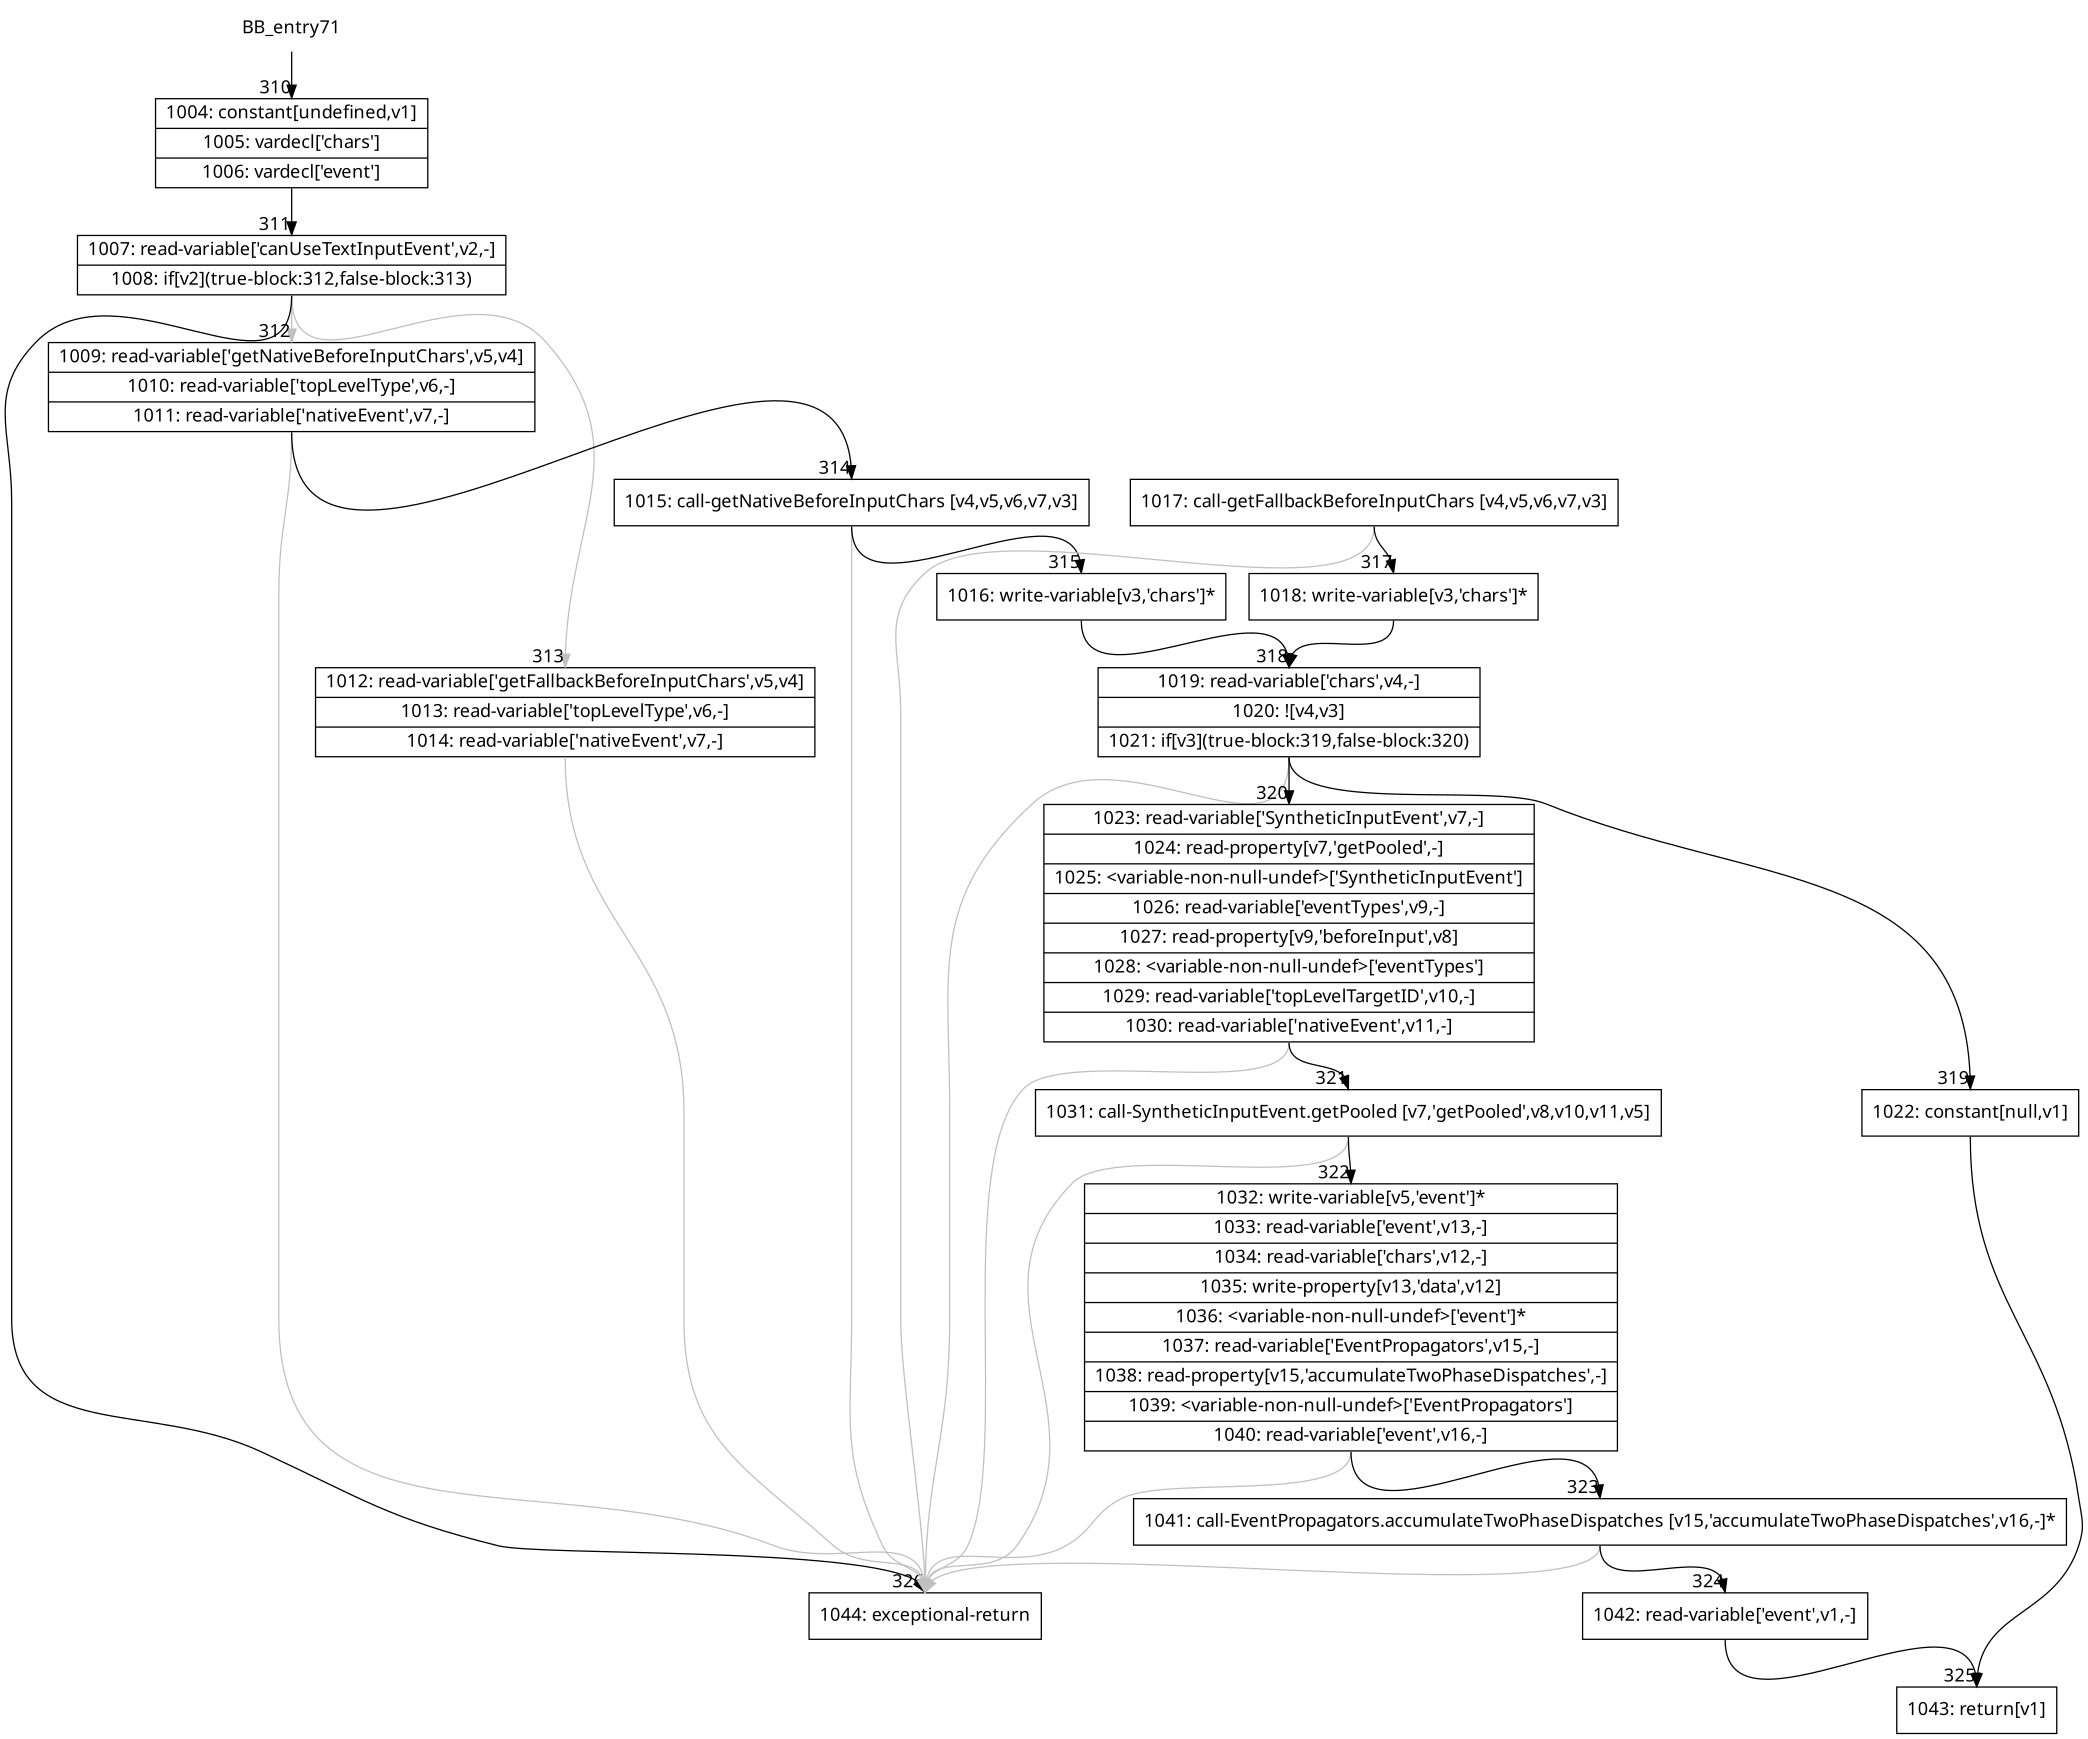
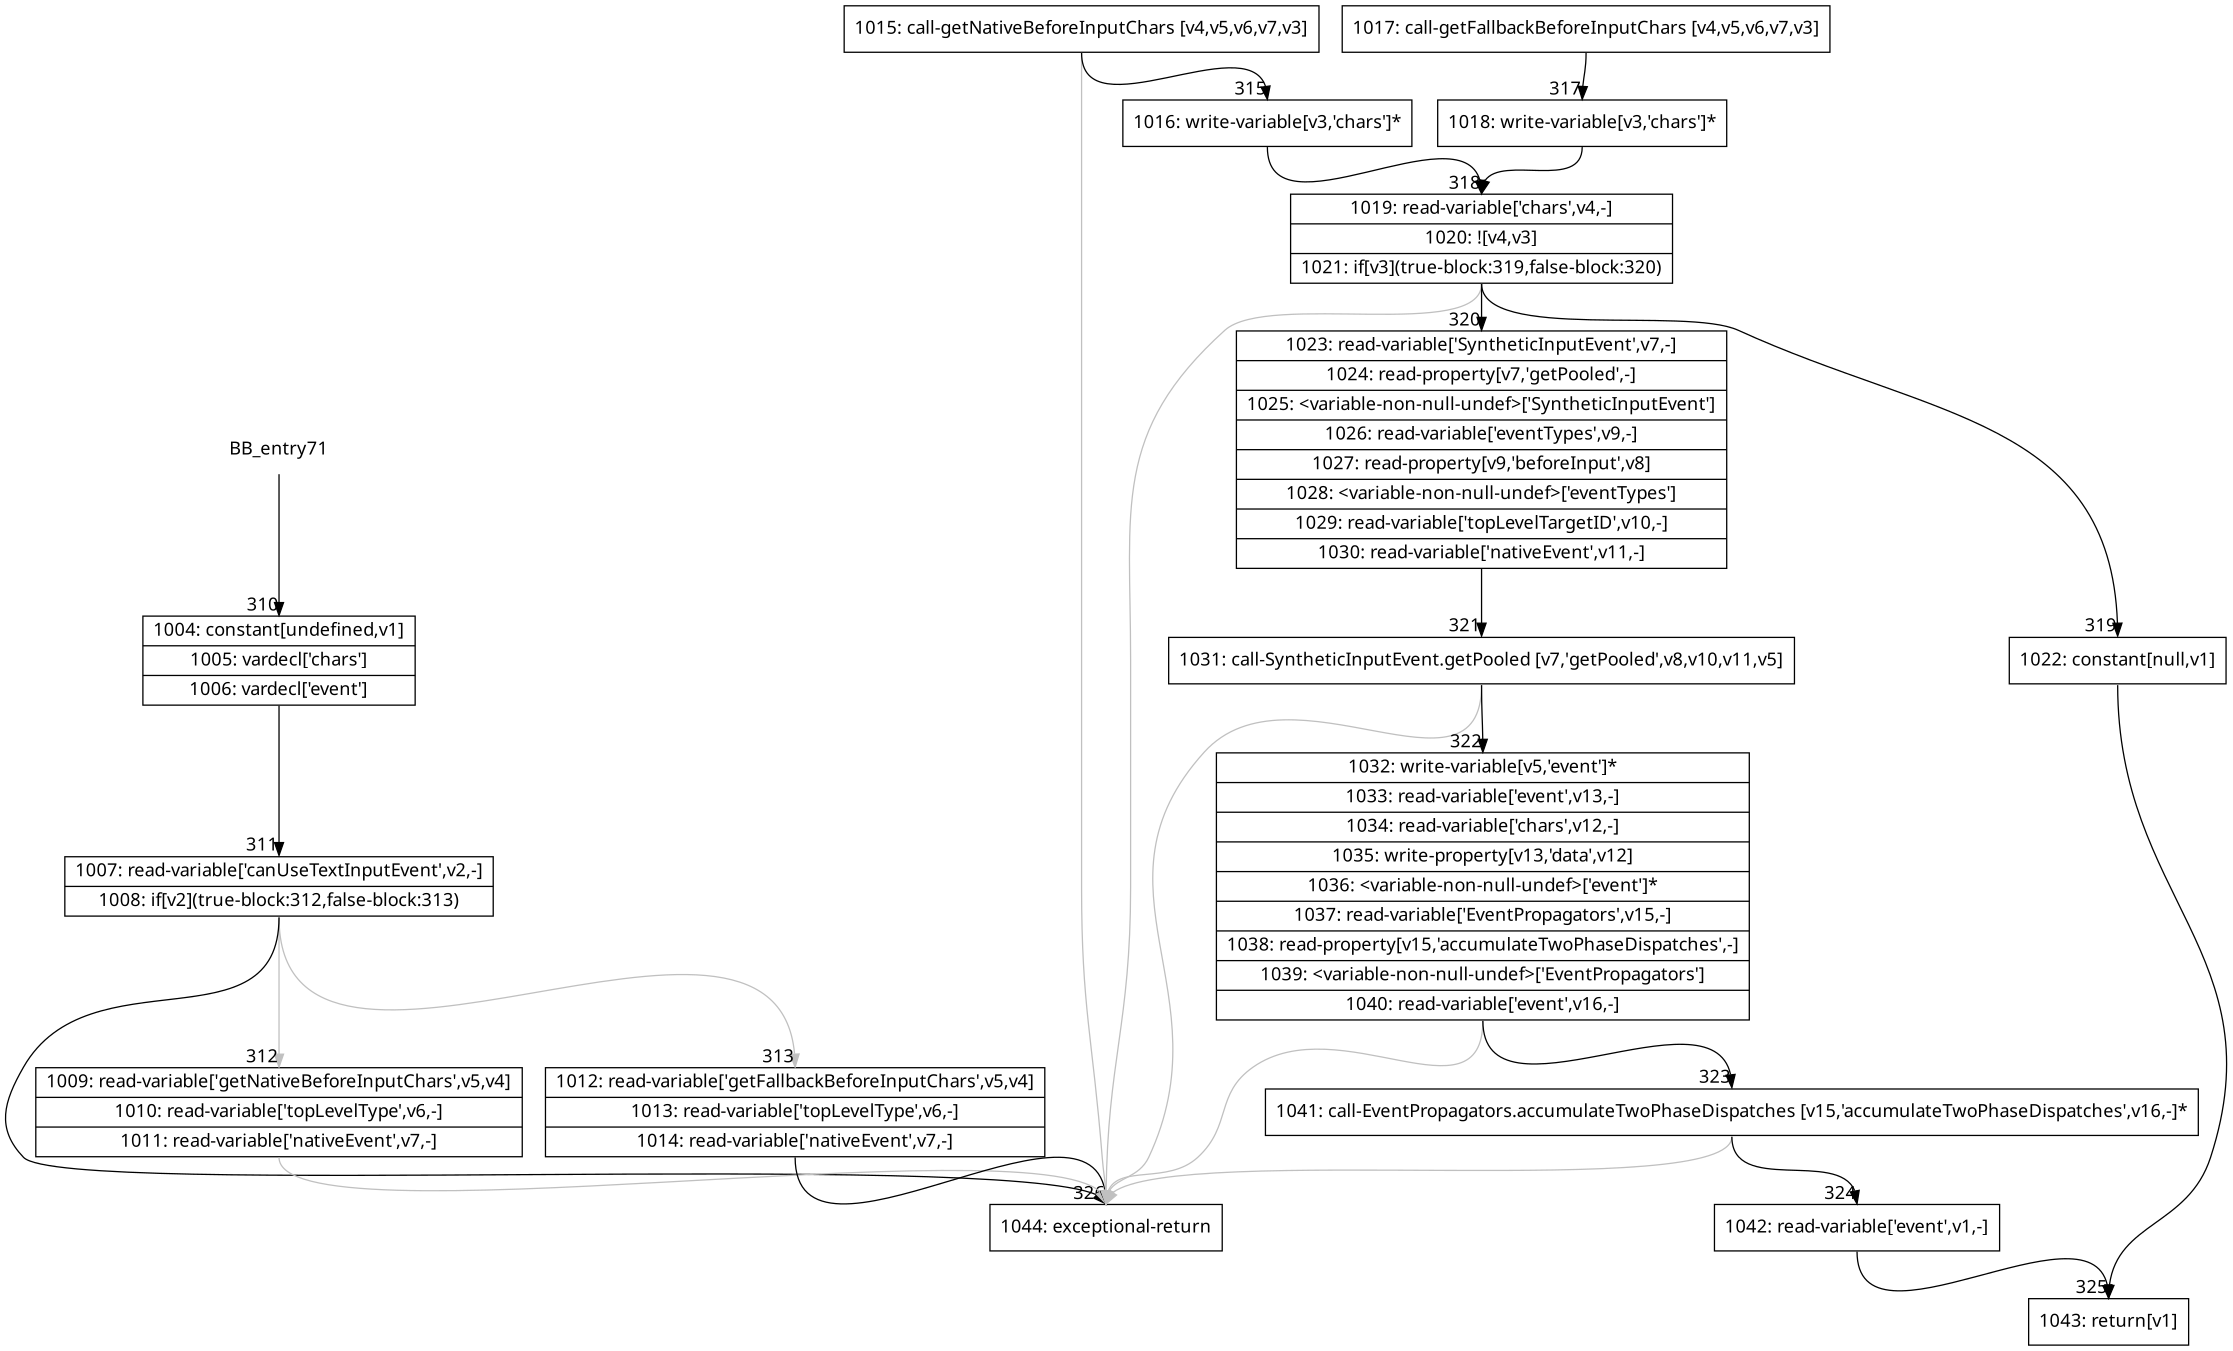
edge "1009: read-variable['getNativeBeforeInputChars',v5,v4]" -> "1015: call-getNativeBeforeInputChars [v4,v5,v6,v7,v3]": removed
edge "1017: call-getFallbackBeforeInputChars [v4,v5,v6,v7,v3]" -> "1044: exceptional-return": removed
edge "1023: read-variable['SyntheticInputEvent',v7,-]" -> "1044: exceptional-return": removed
edge "1012: read-variable['getFallbackBeforeInputChars',v5,v4]" -> "1044: exceptional-return": color gray -> black
